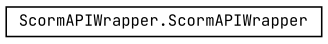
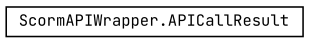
node "ScormAPIWrapper.ScormAPIWrapper": label "ScormAPIWrapper.ScormAPIWrapper" -> "ScormAPIWrapper.APICallResult"
